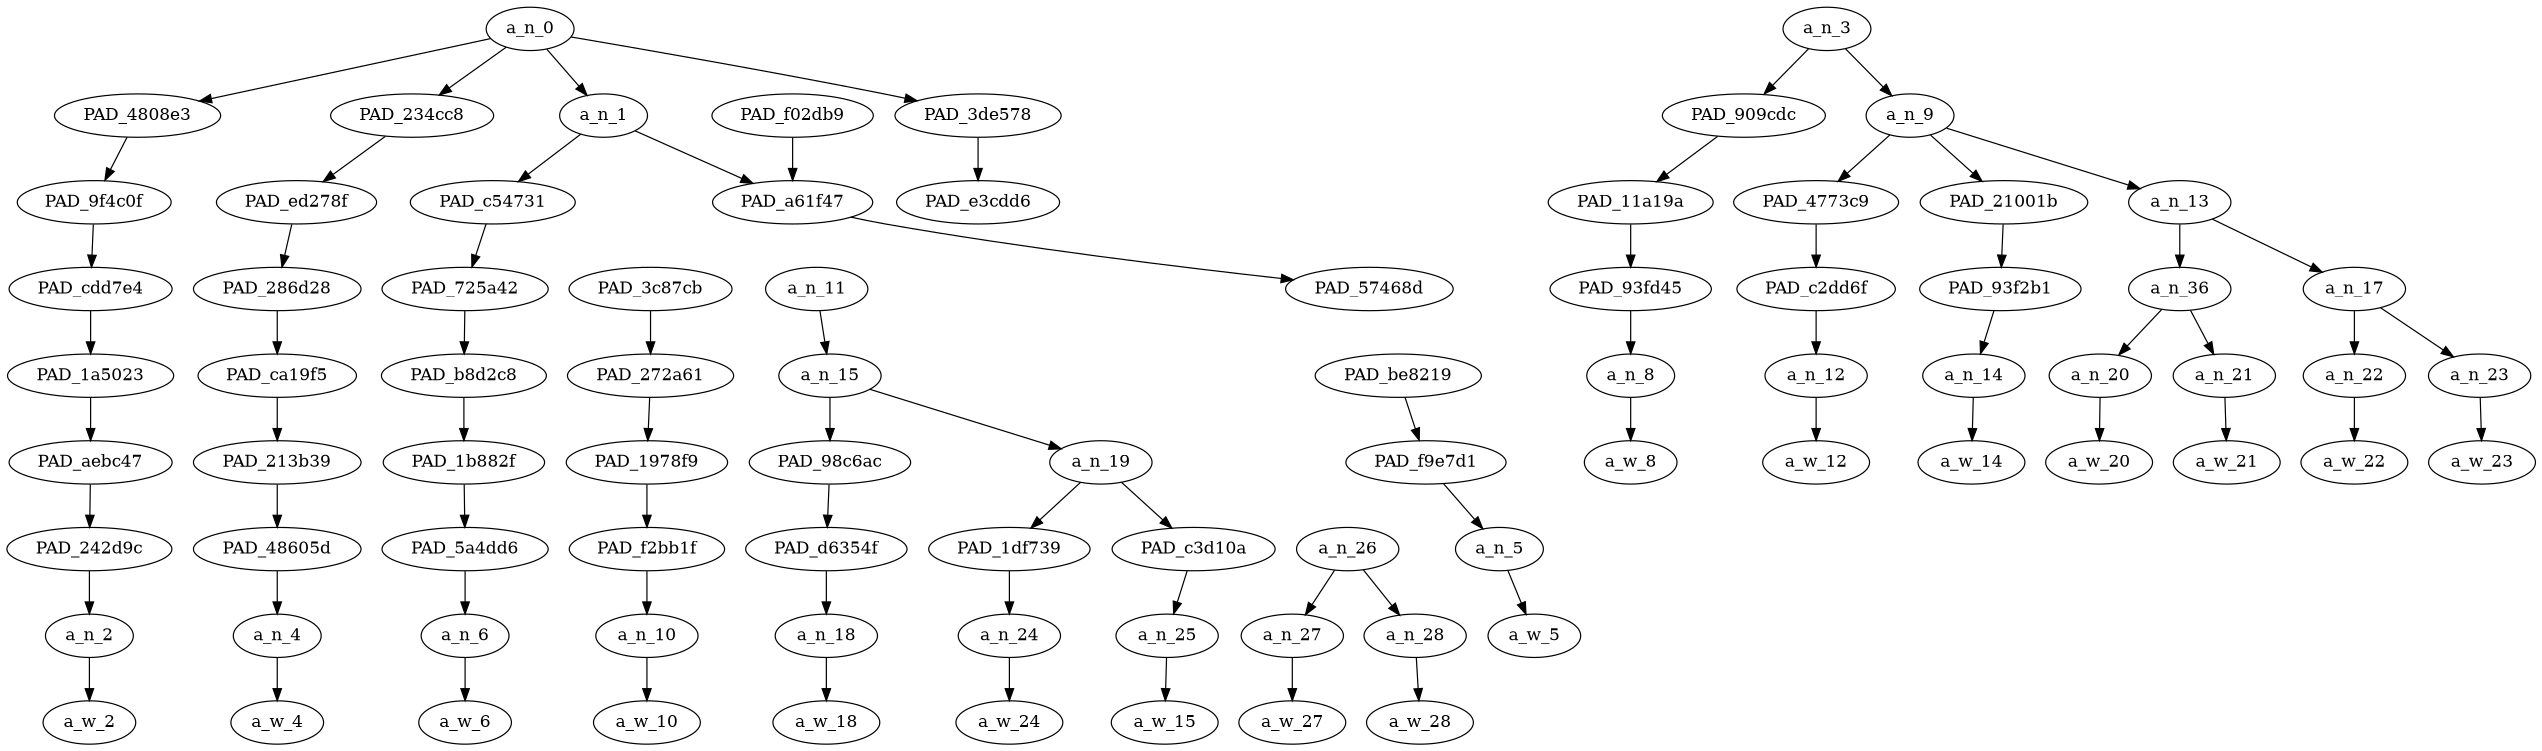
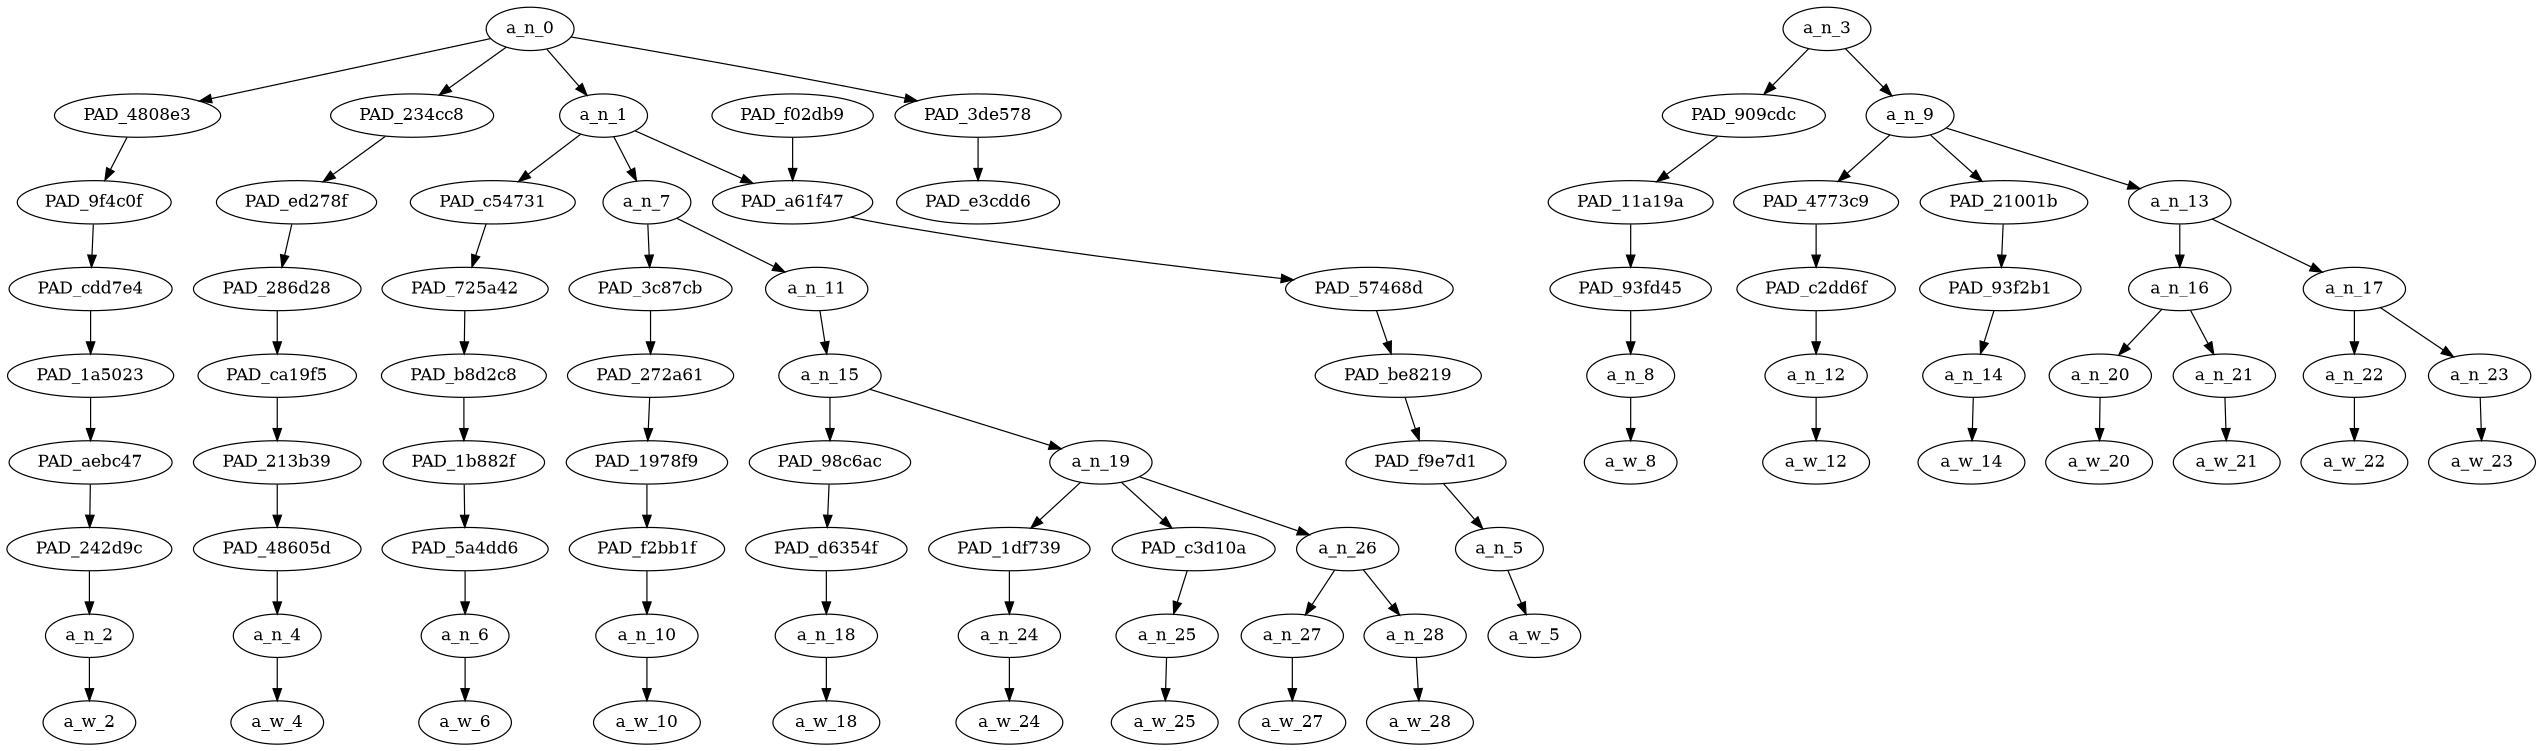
node "a_n_7": added
node "a_n_36": label "a_n_36" -> "a_n_16"
edge "PAD_57468d" -> "PAD_be8219": added
edge "a_n_19" -> "a_n_26": added
node "a_w_15": label "a_w_15" -> "a_w_25"
